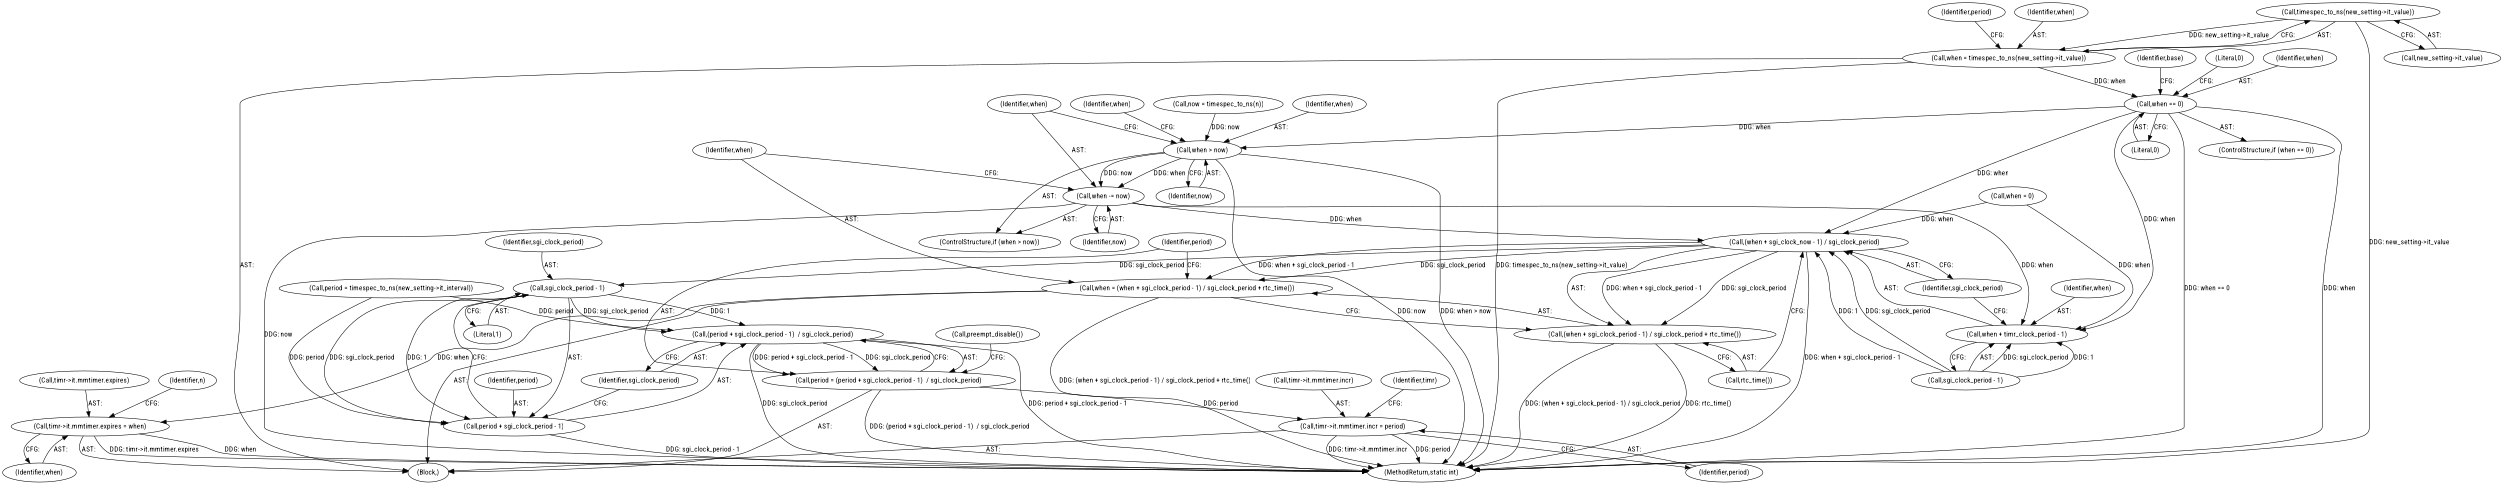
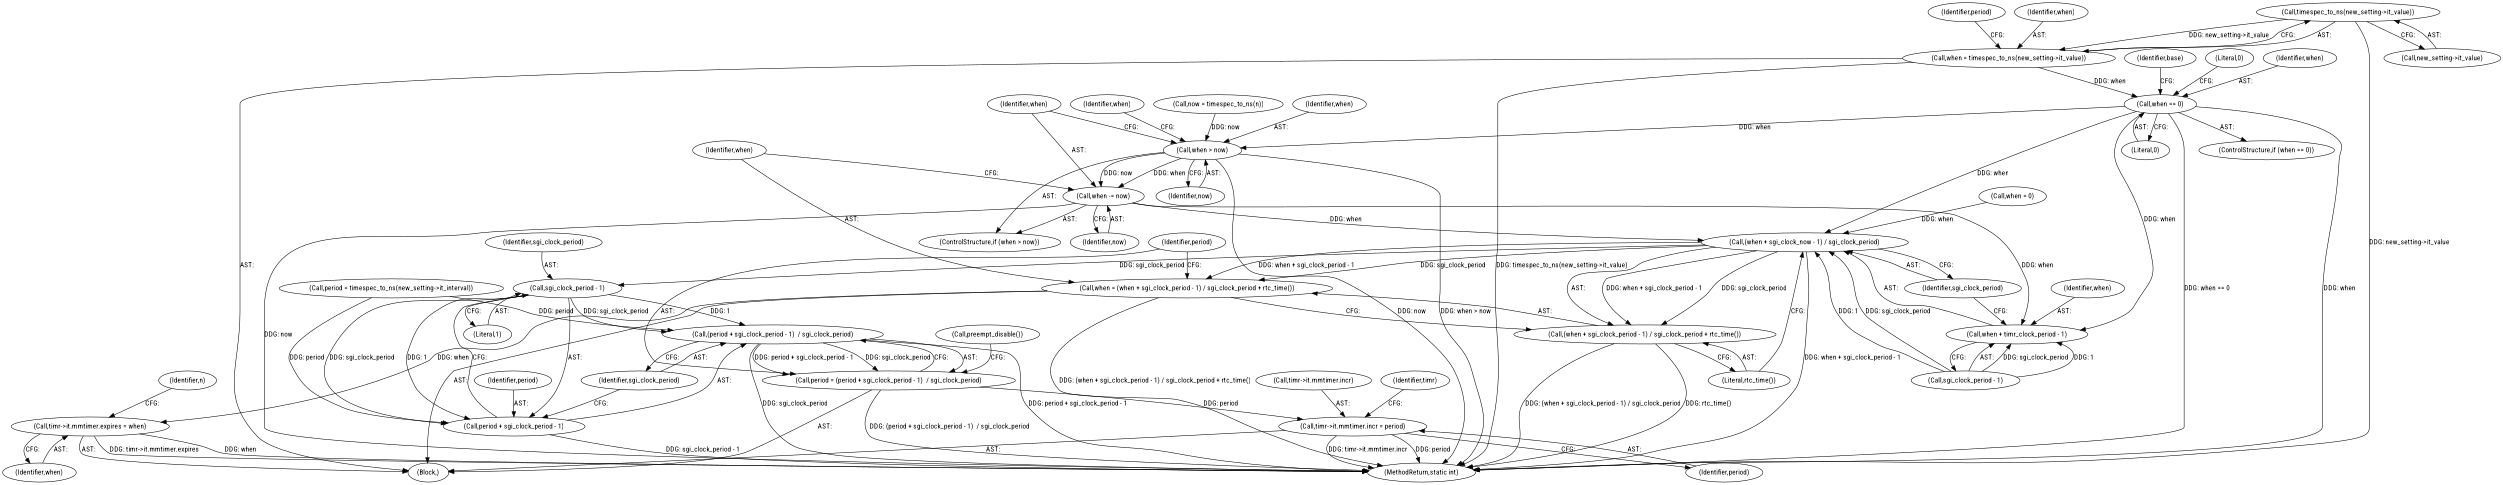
edge "(Call,when = 0)" -> "(Call,when + timr_clock_period - 1)": removed, label "DDG: when"
node "(Call,timr->it.mmtimer.expires)": removed
node "(Call,rtc_time())": label "(Call,rtc_time())" -> "(Literal,rtc_time())"
